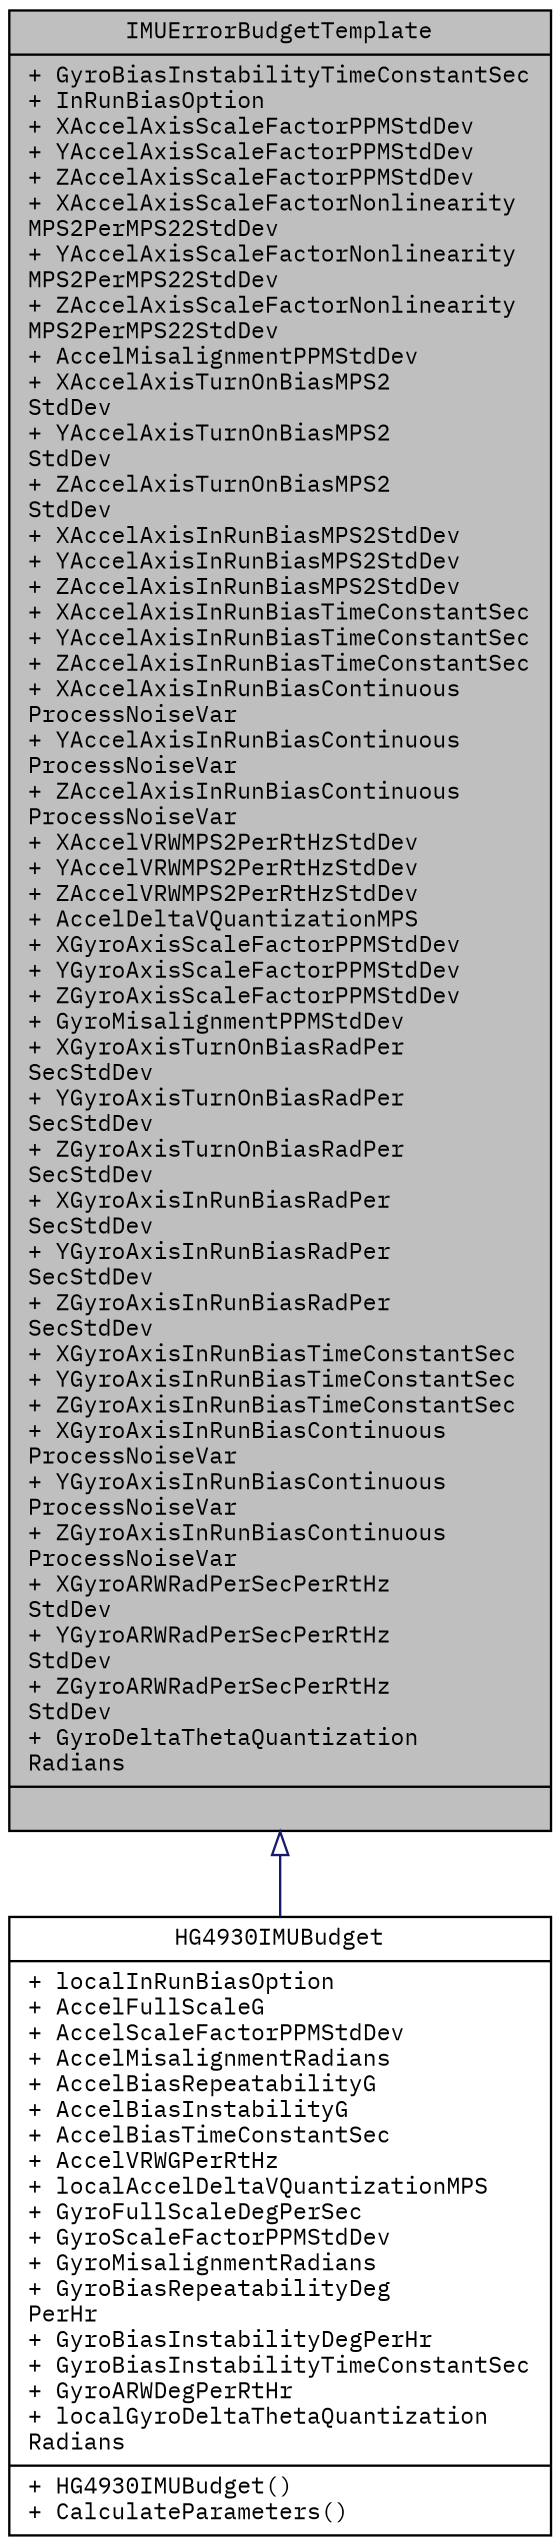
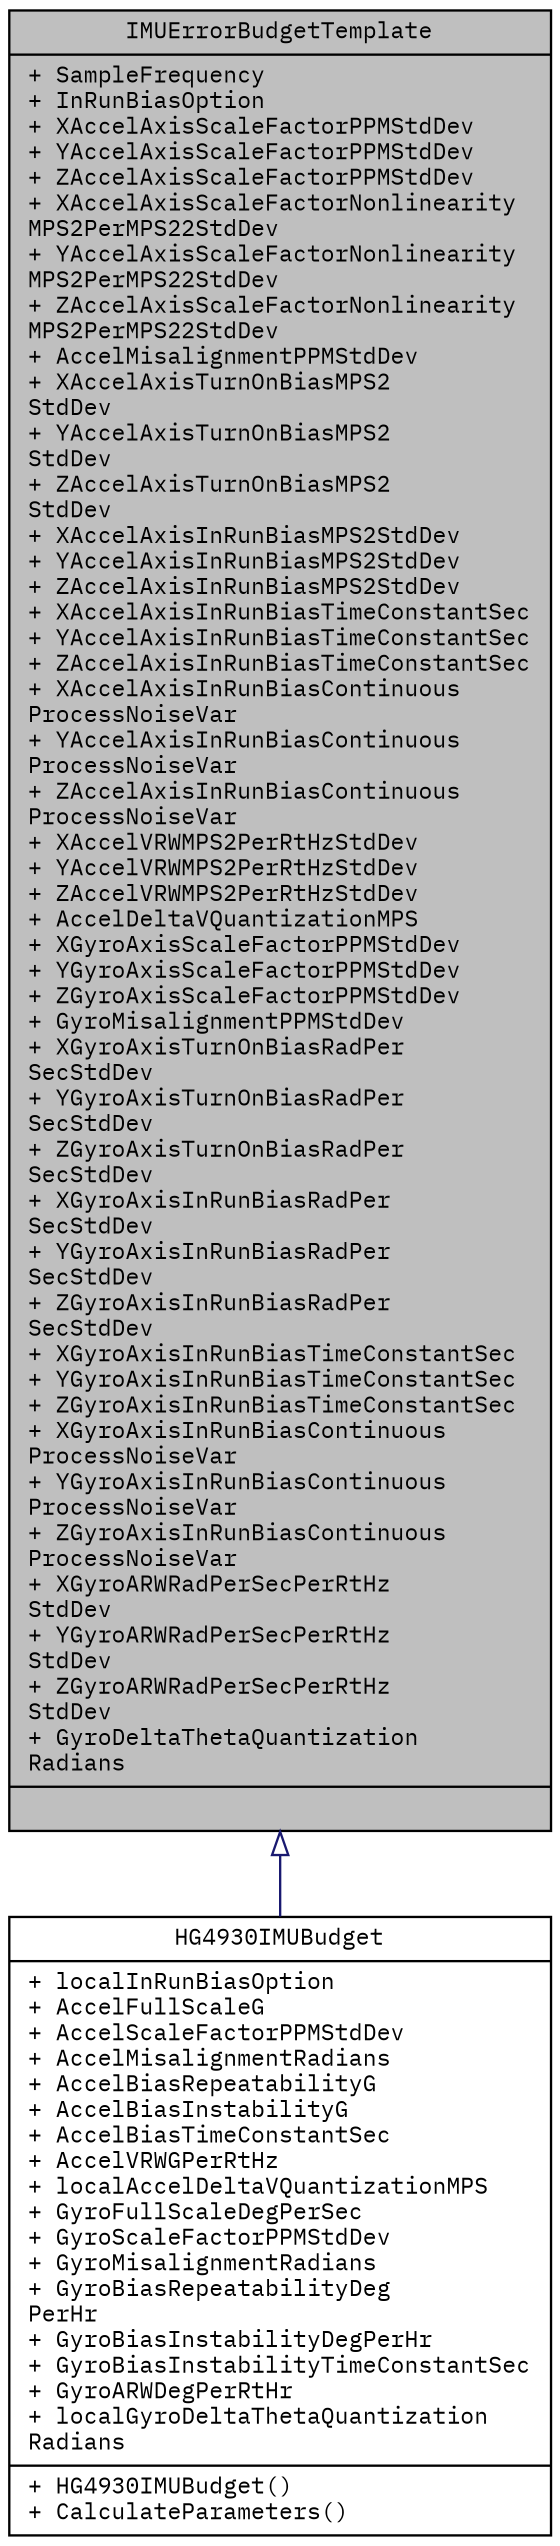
node "IMUErrorBudgetTemplate": text "+ GyroBiasInstabilityTimeConstantSec" -> "+ SampleFrequency"
